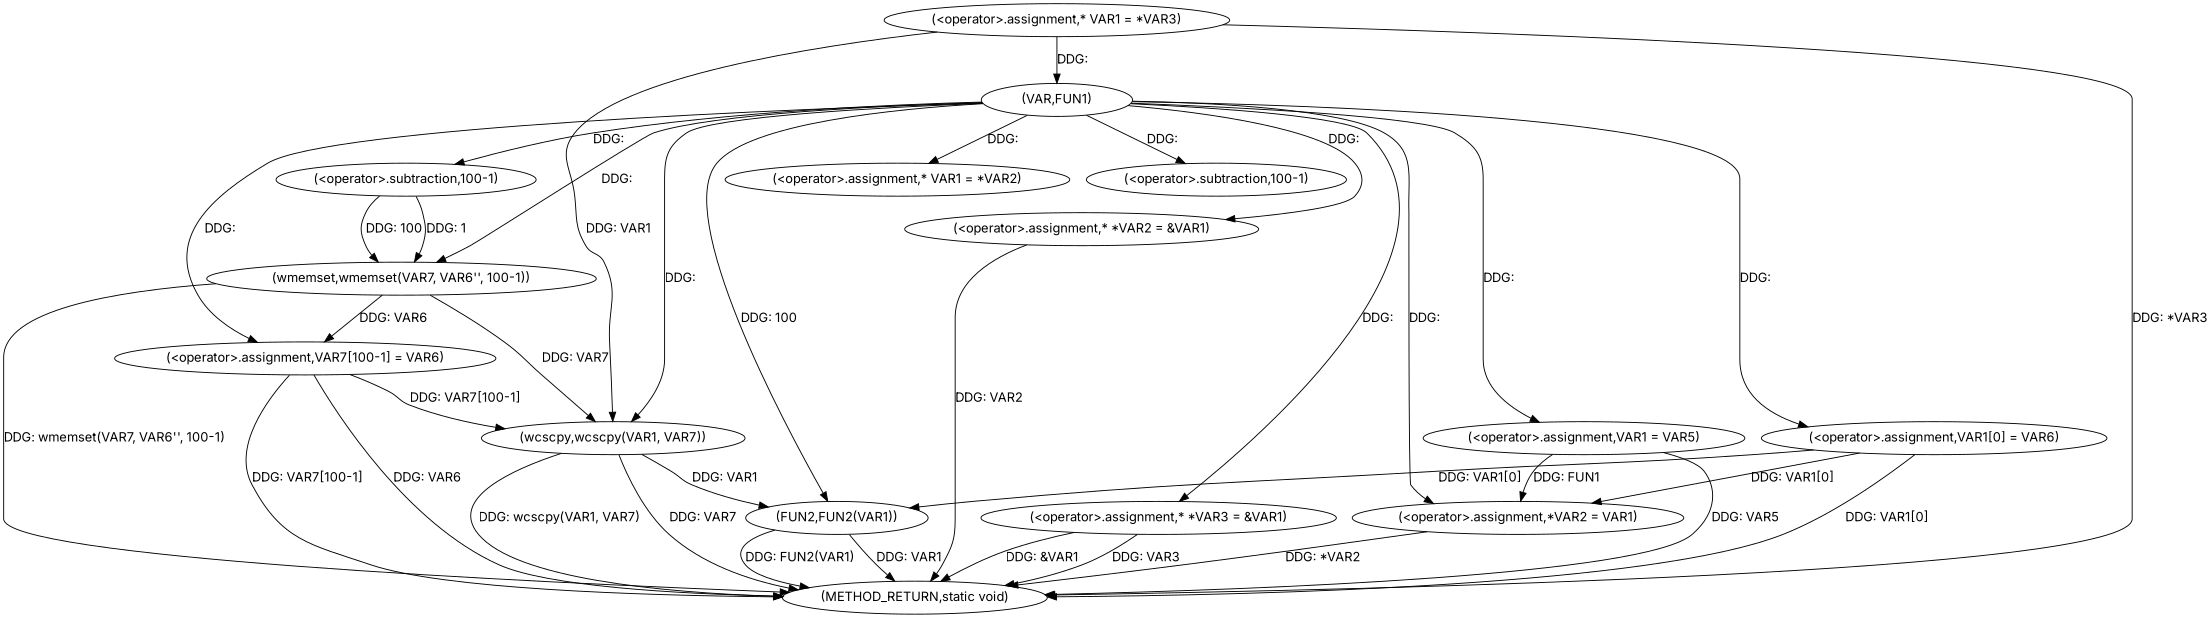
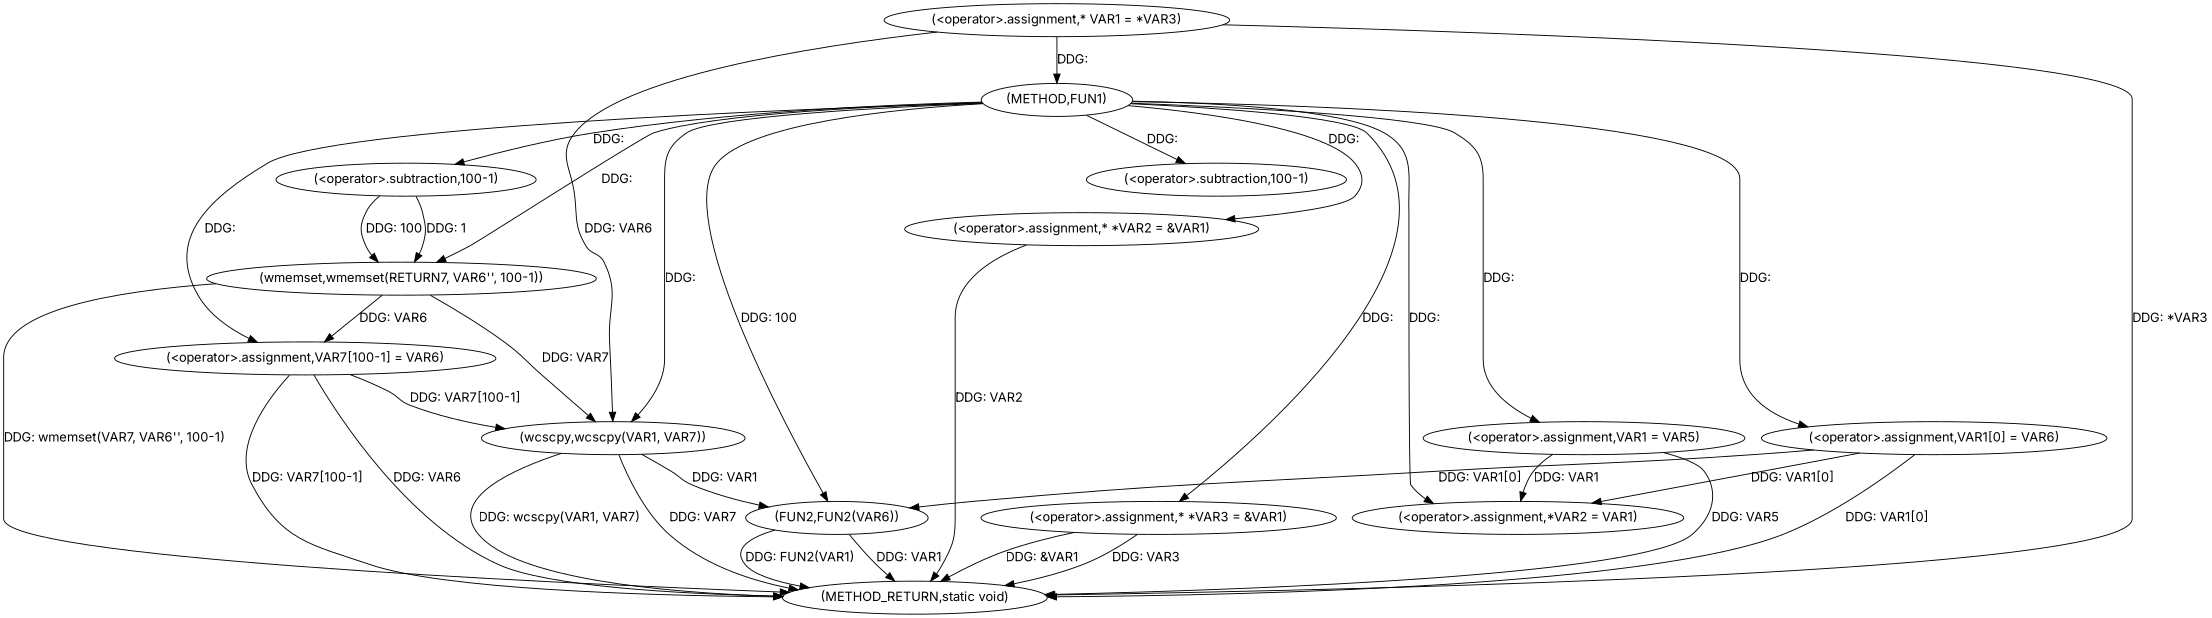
node "(VAR,FUN1)": label "(VAR,FUN1)" -> "(METHOD,FUN1)"
node "(<operator>.assignment,* VAR1 = *VAR2)": removed
edge "(<operator>.assignment,* VAR1 = *VAR3)" -> "(wcscpy,wcscpy(VAR1, VAR7))": label "DDG: VAR1" -> "DDG: VAR6"
node "(wmemset,wmemset(VAR7, VAR6'', 100-1))": label "(wmemset,wmemset(VAR7, VAR6'', 100-1))" -> "(wmemset,wmemset(RETURN7, VAR6'', 100-1))"
edge "(<operator>.assignment,VAR1 = VAR5)" -> "(<operator>.assignment,*VAR2 = VAR1)": label "DDG: FUN1" -> "DDG: VAR1"
node "(FUN2,FUN2(VAR1))": label "(FUN2,FUN2(VAR1))" -> "(FUN2,FUN2(VAR6))"
edge "(<operator>.assignment,*VAR2 = VAR1)" -> "(METHOD_RETURN,static void)": removed, label "DDG: *VAR2"
